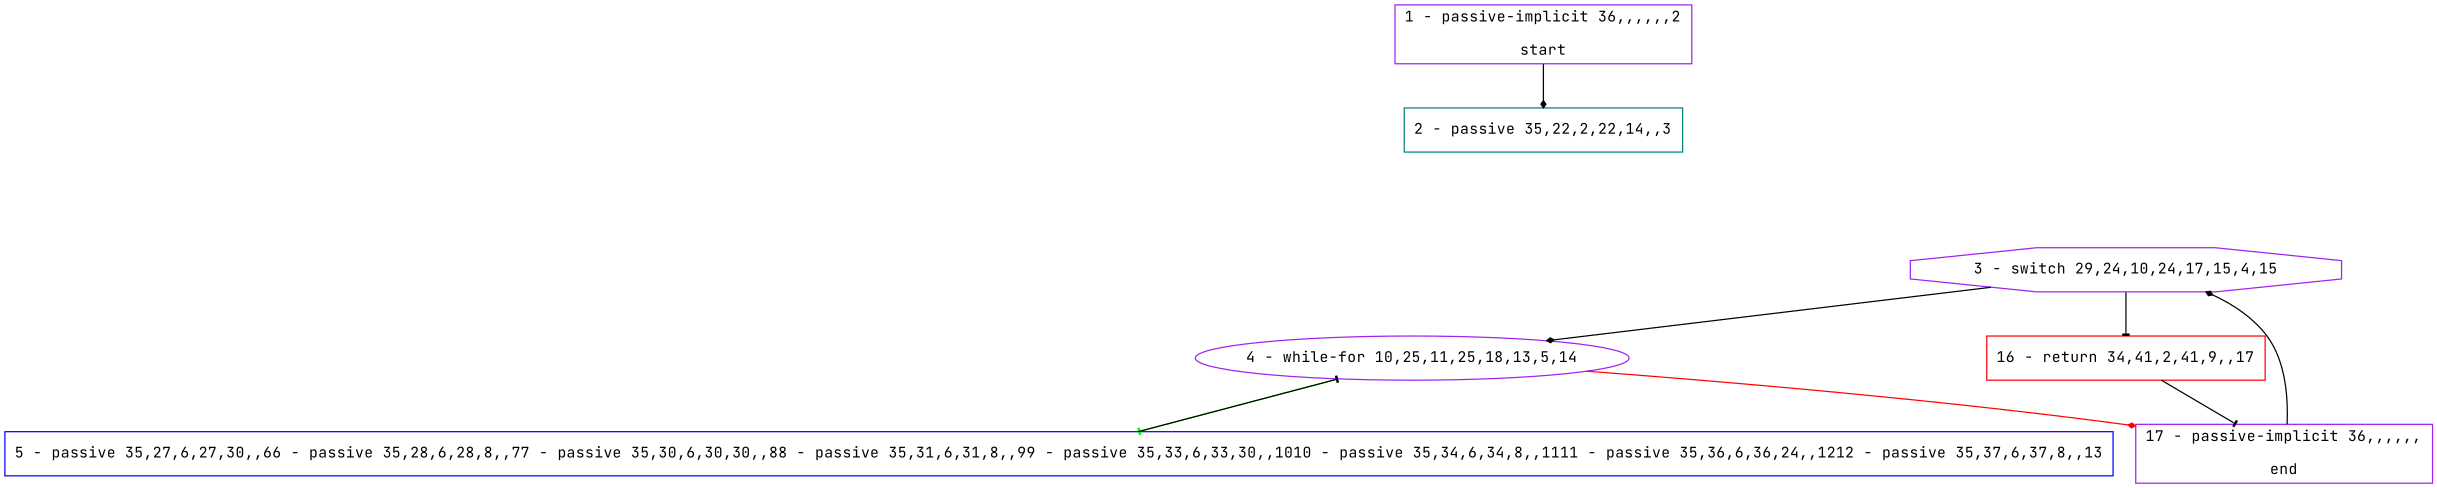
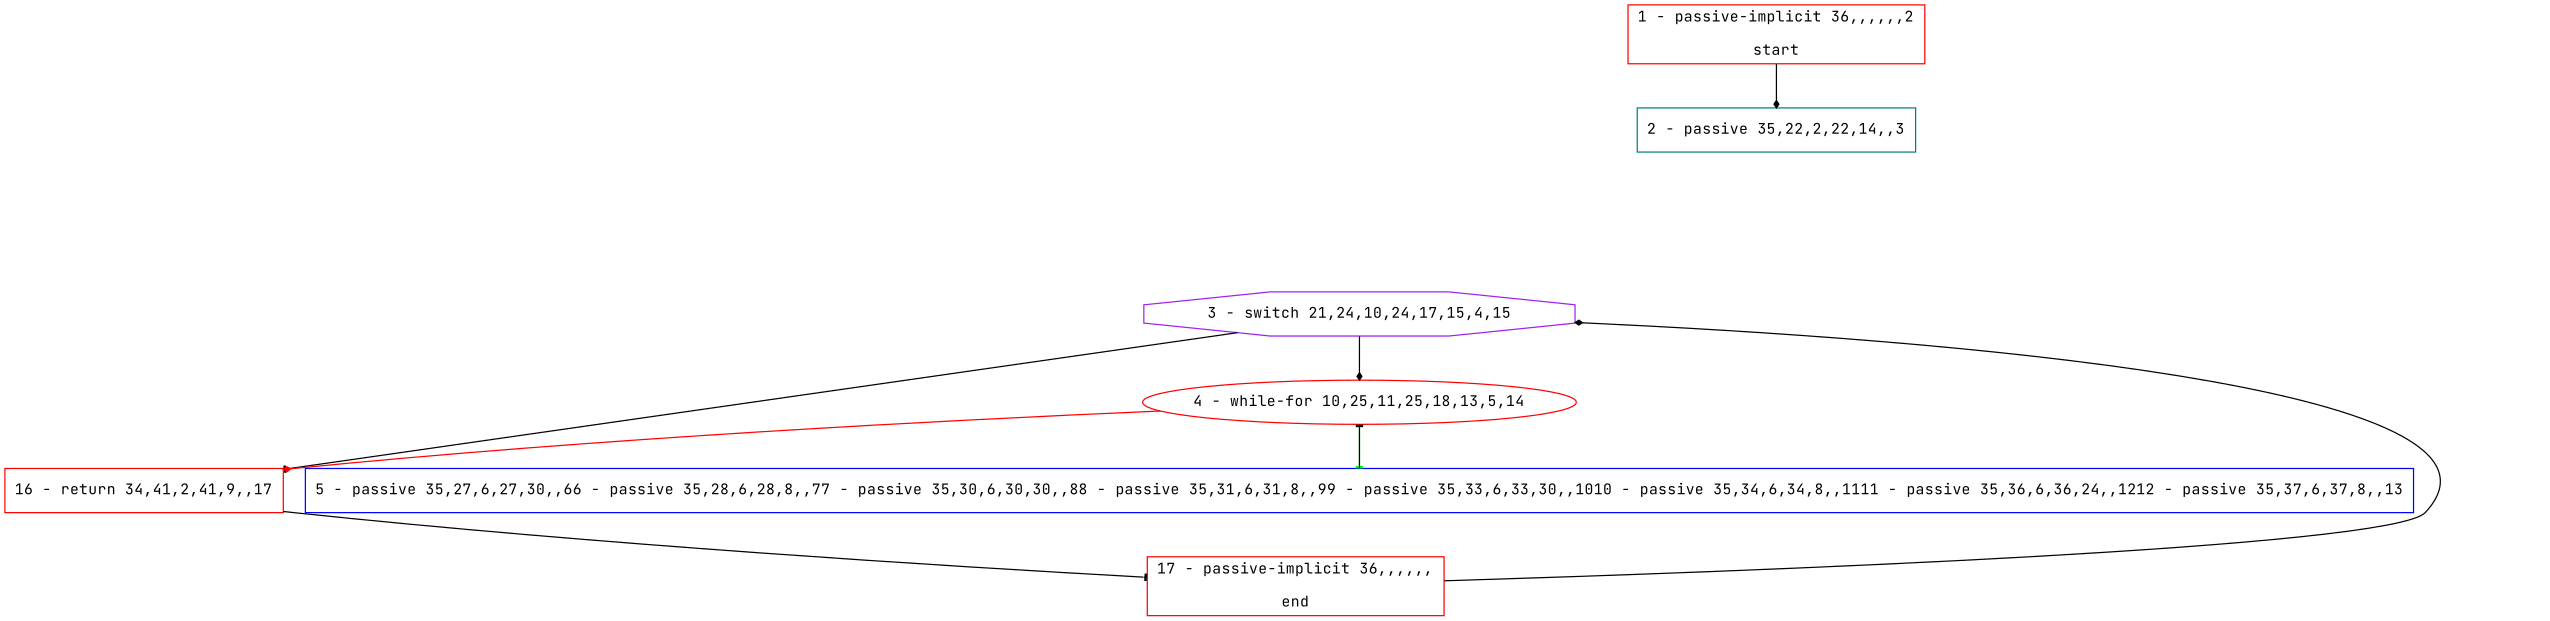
node "1 - passive-implicit 36,,,,,,2 start": color purple -> red
node "3 - switch 29,24,10,24,17,15,4,15": label "3 - switch 29,24,10,24,17,15,4,15" -> "3 - switch 21,24,10,24,17,15,4,15"
node "4 - while-for 10,25,11,25,18,13,5,14": color purple -> red
edge "4 - while-for 10,25,11,25,18,13,5,14" -> "17 - passive-implicit 36,,,,,, end": now "4 - while-for 10,25,11,25,18,13,5,14" -> "16 - return 34,41,2,41,9,,17"
node "17 - passive-implicit 36,,,,,, end": color purple -> red
